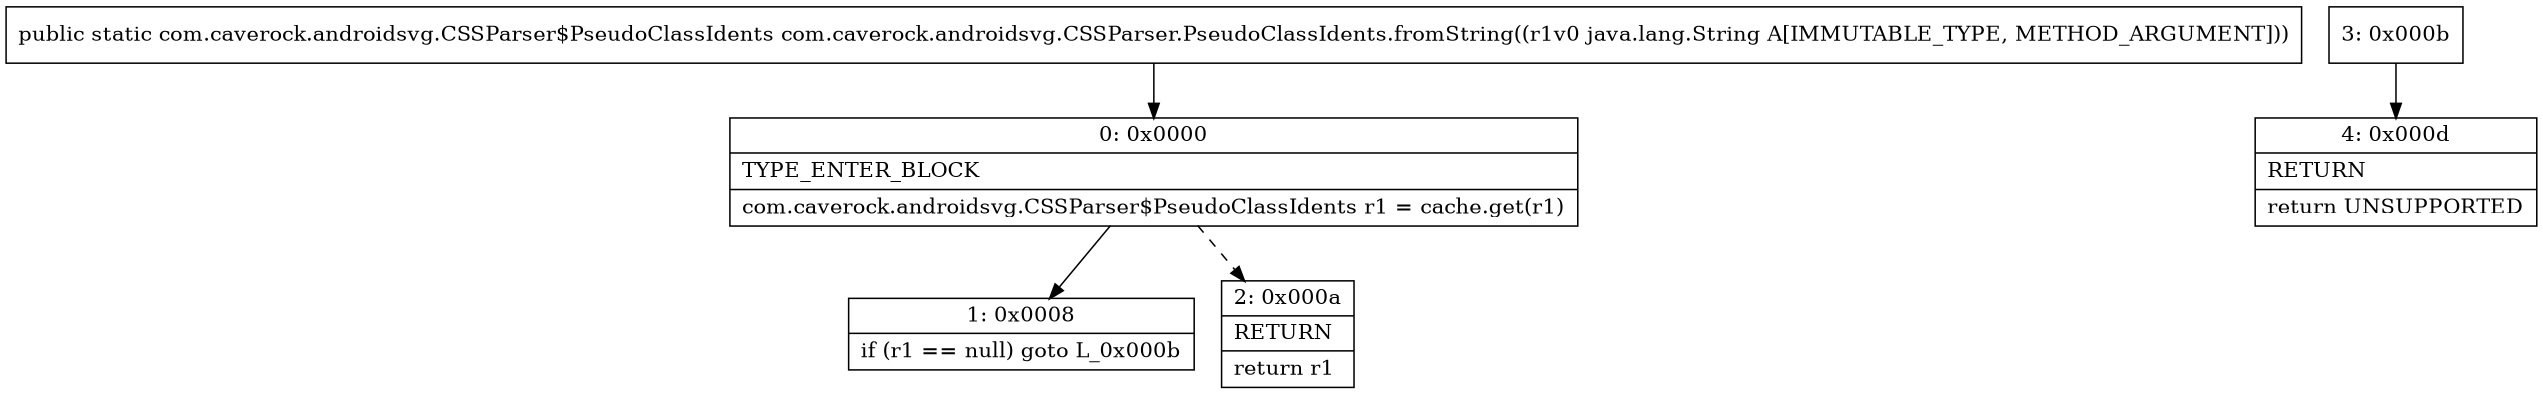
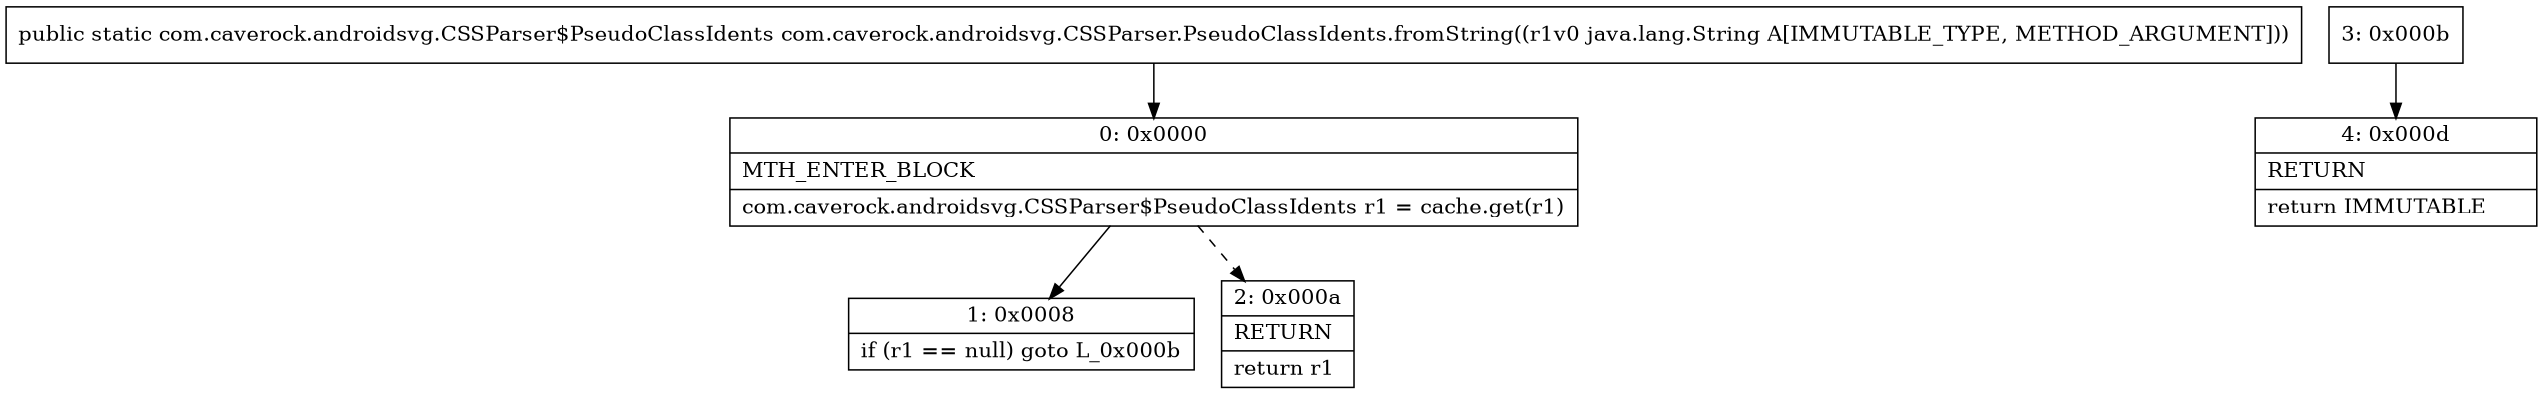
node "0: 0x0000": text "TYPE_ENTER_BLOCK" -> "MTH_ENTER_BLOCK"
node "4: 0x000d": text "return UNSUPPORTED" -> "return IMMUTABLE"
